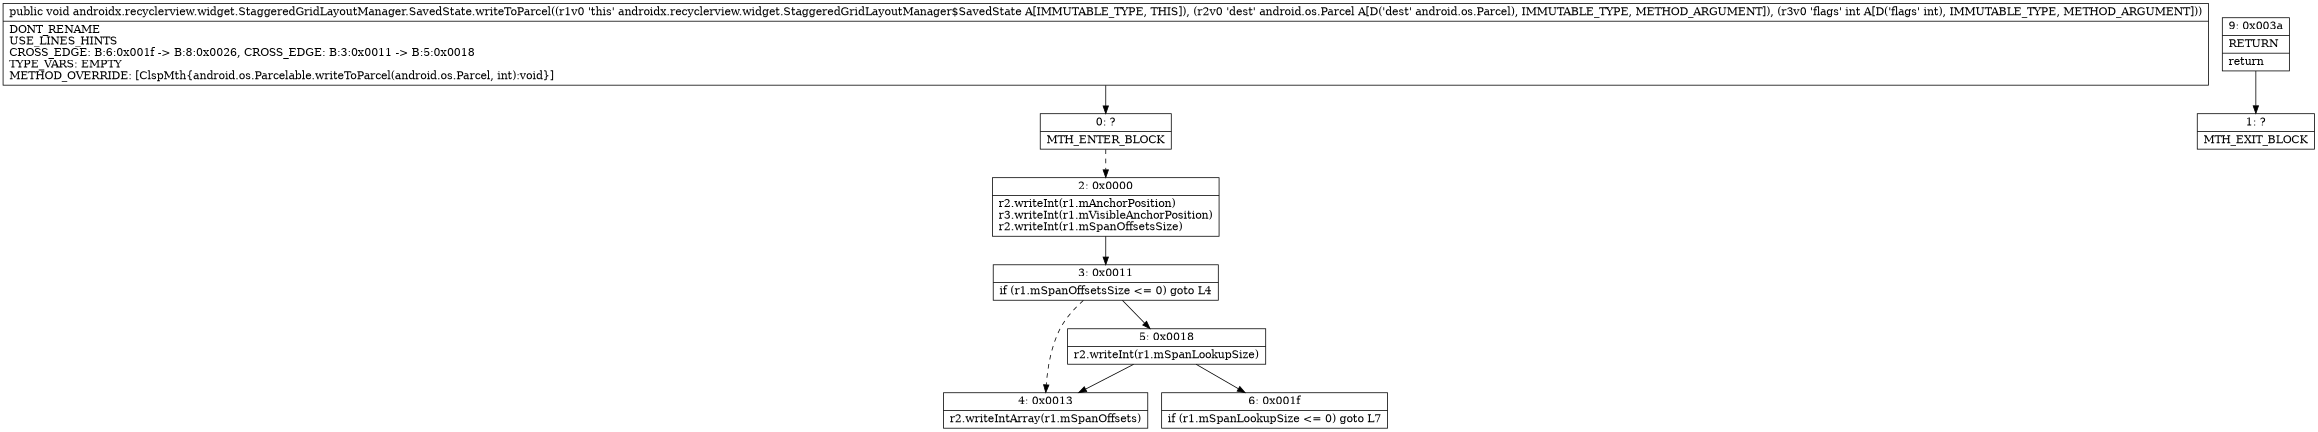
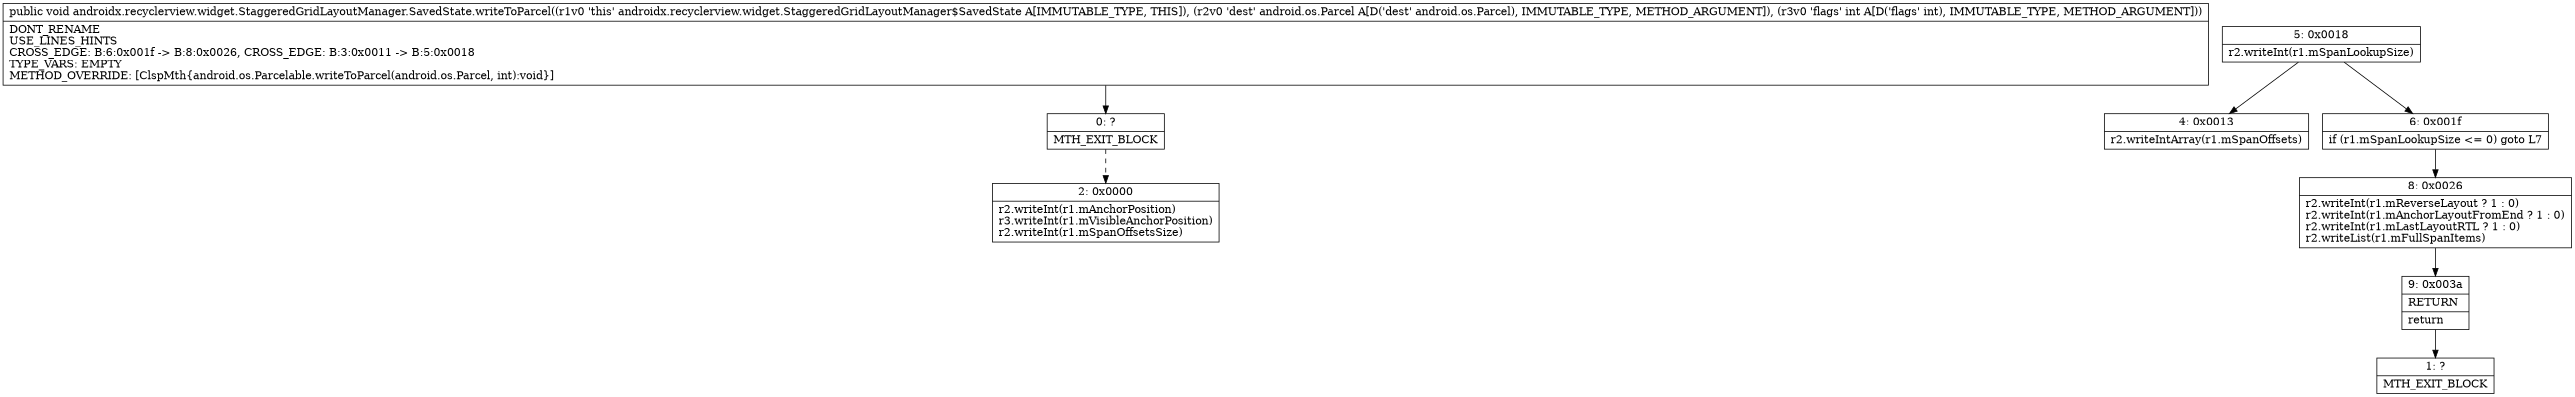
node "0: ?": text "MTH_ENTER_BLOCK" -> "MTH_EXIT_BLOCK"
node "8: 0x0026": added
node "3: 0x0011": removed
